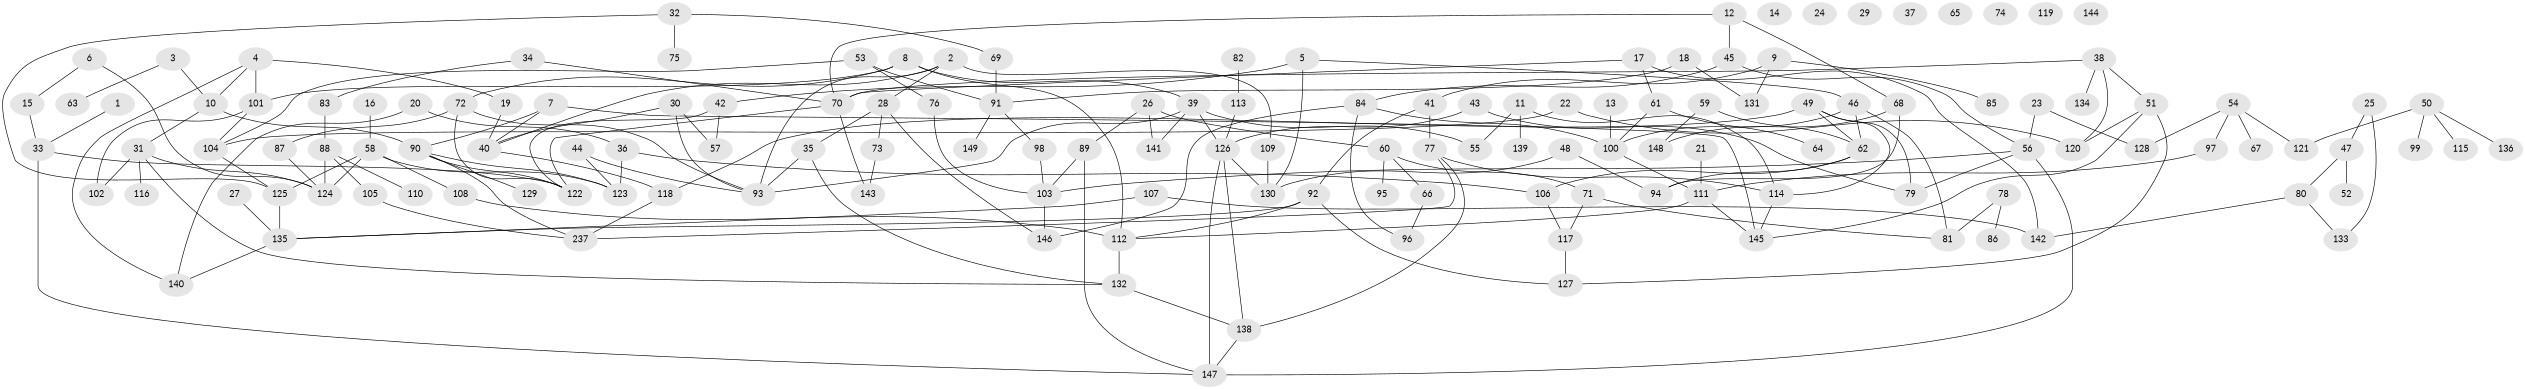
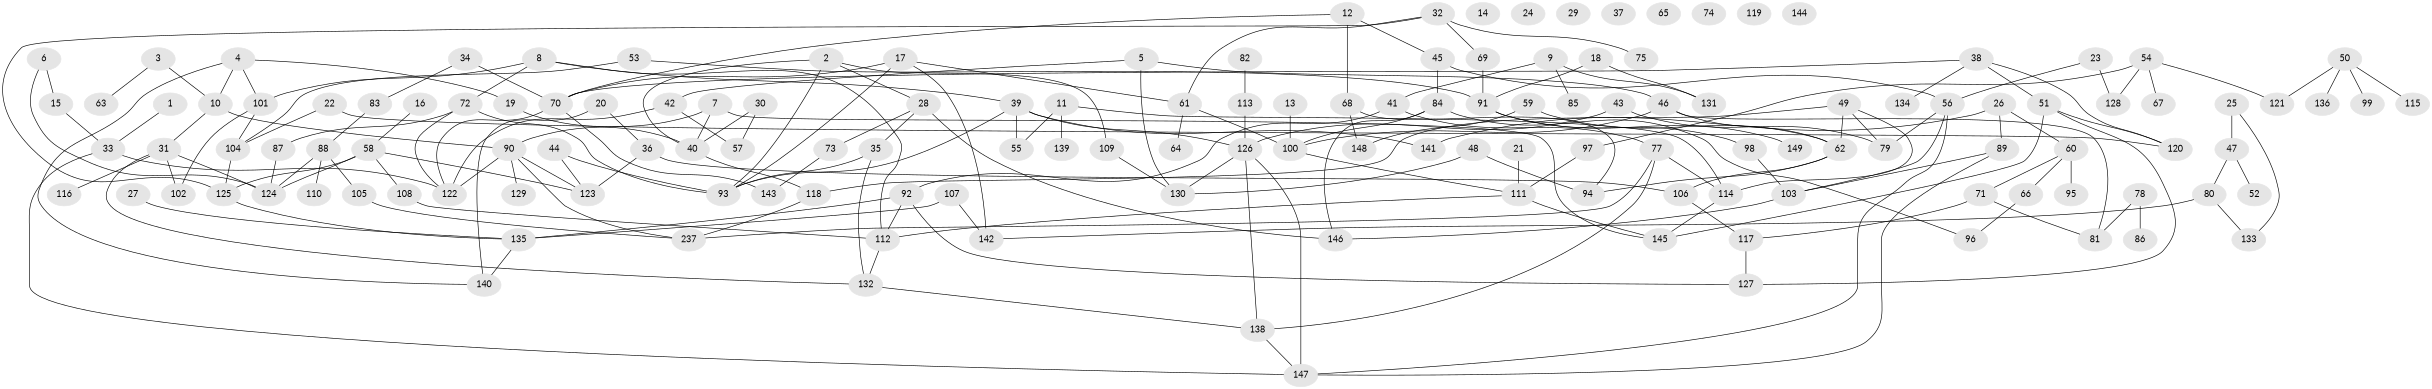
edge "32" -- "61": added
node "76": removed
edge "30" -- "93": now "17" -- "93"
